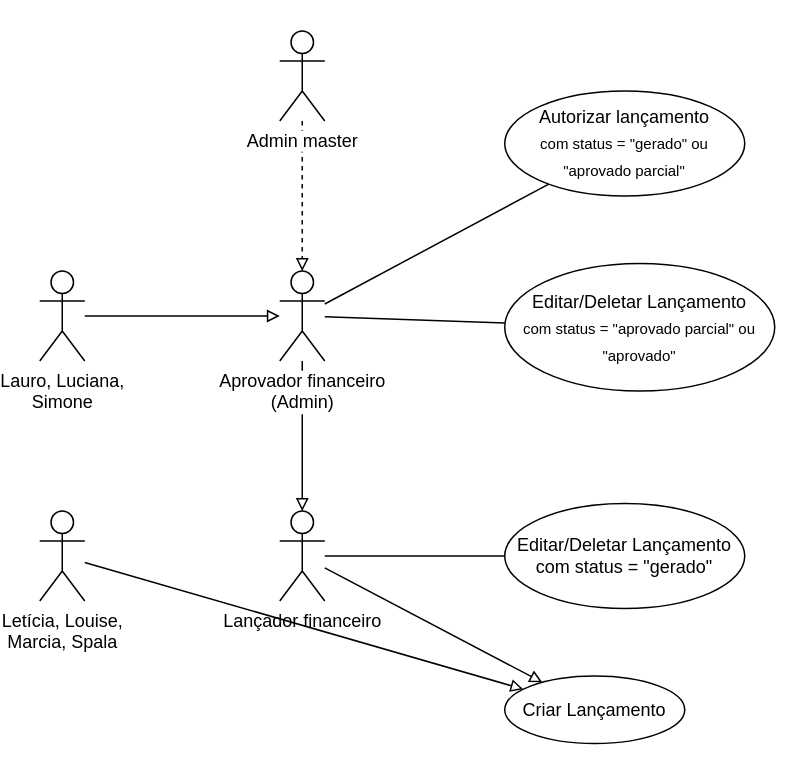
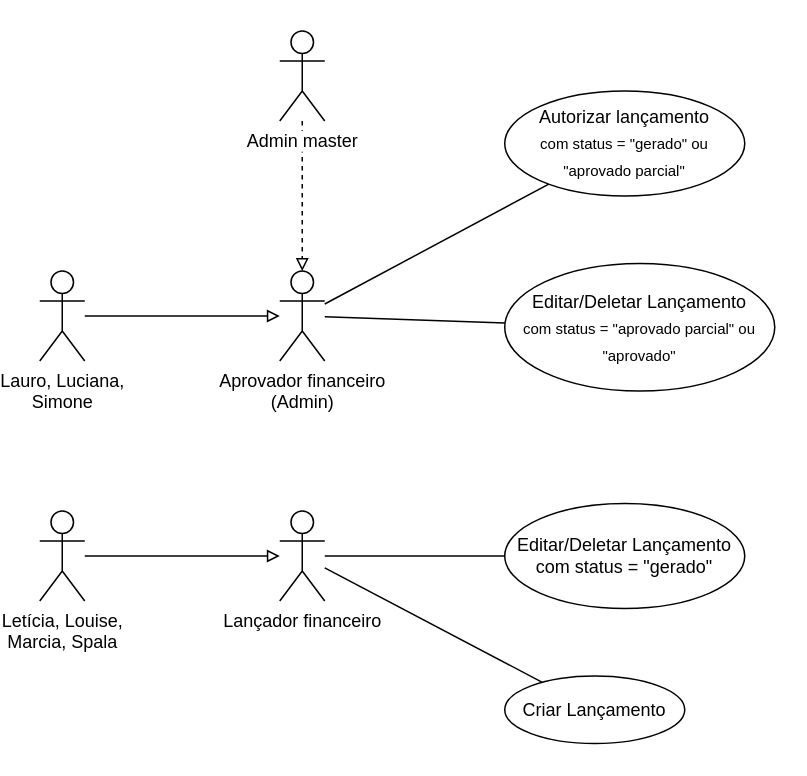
edge "Aprovador financeiro (Admin)" -> "Lançador financeiro": removed
edge "Letícia, Louise, Marcia, Spala" -> "Criar Lançamento": now "Letícia, Louise, Marcia, Spala" -> "Lançador financeiro"
edge "Lançador financeiro" -> "Criar Lançamento": arrowhead block -> none
